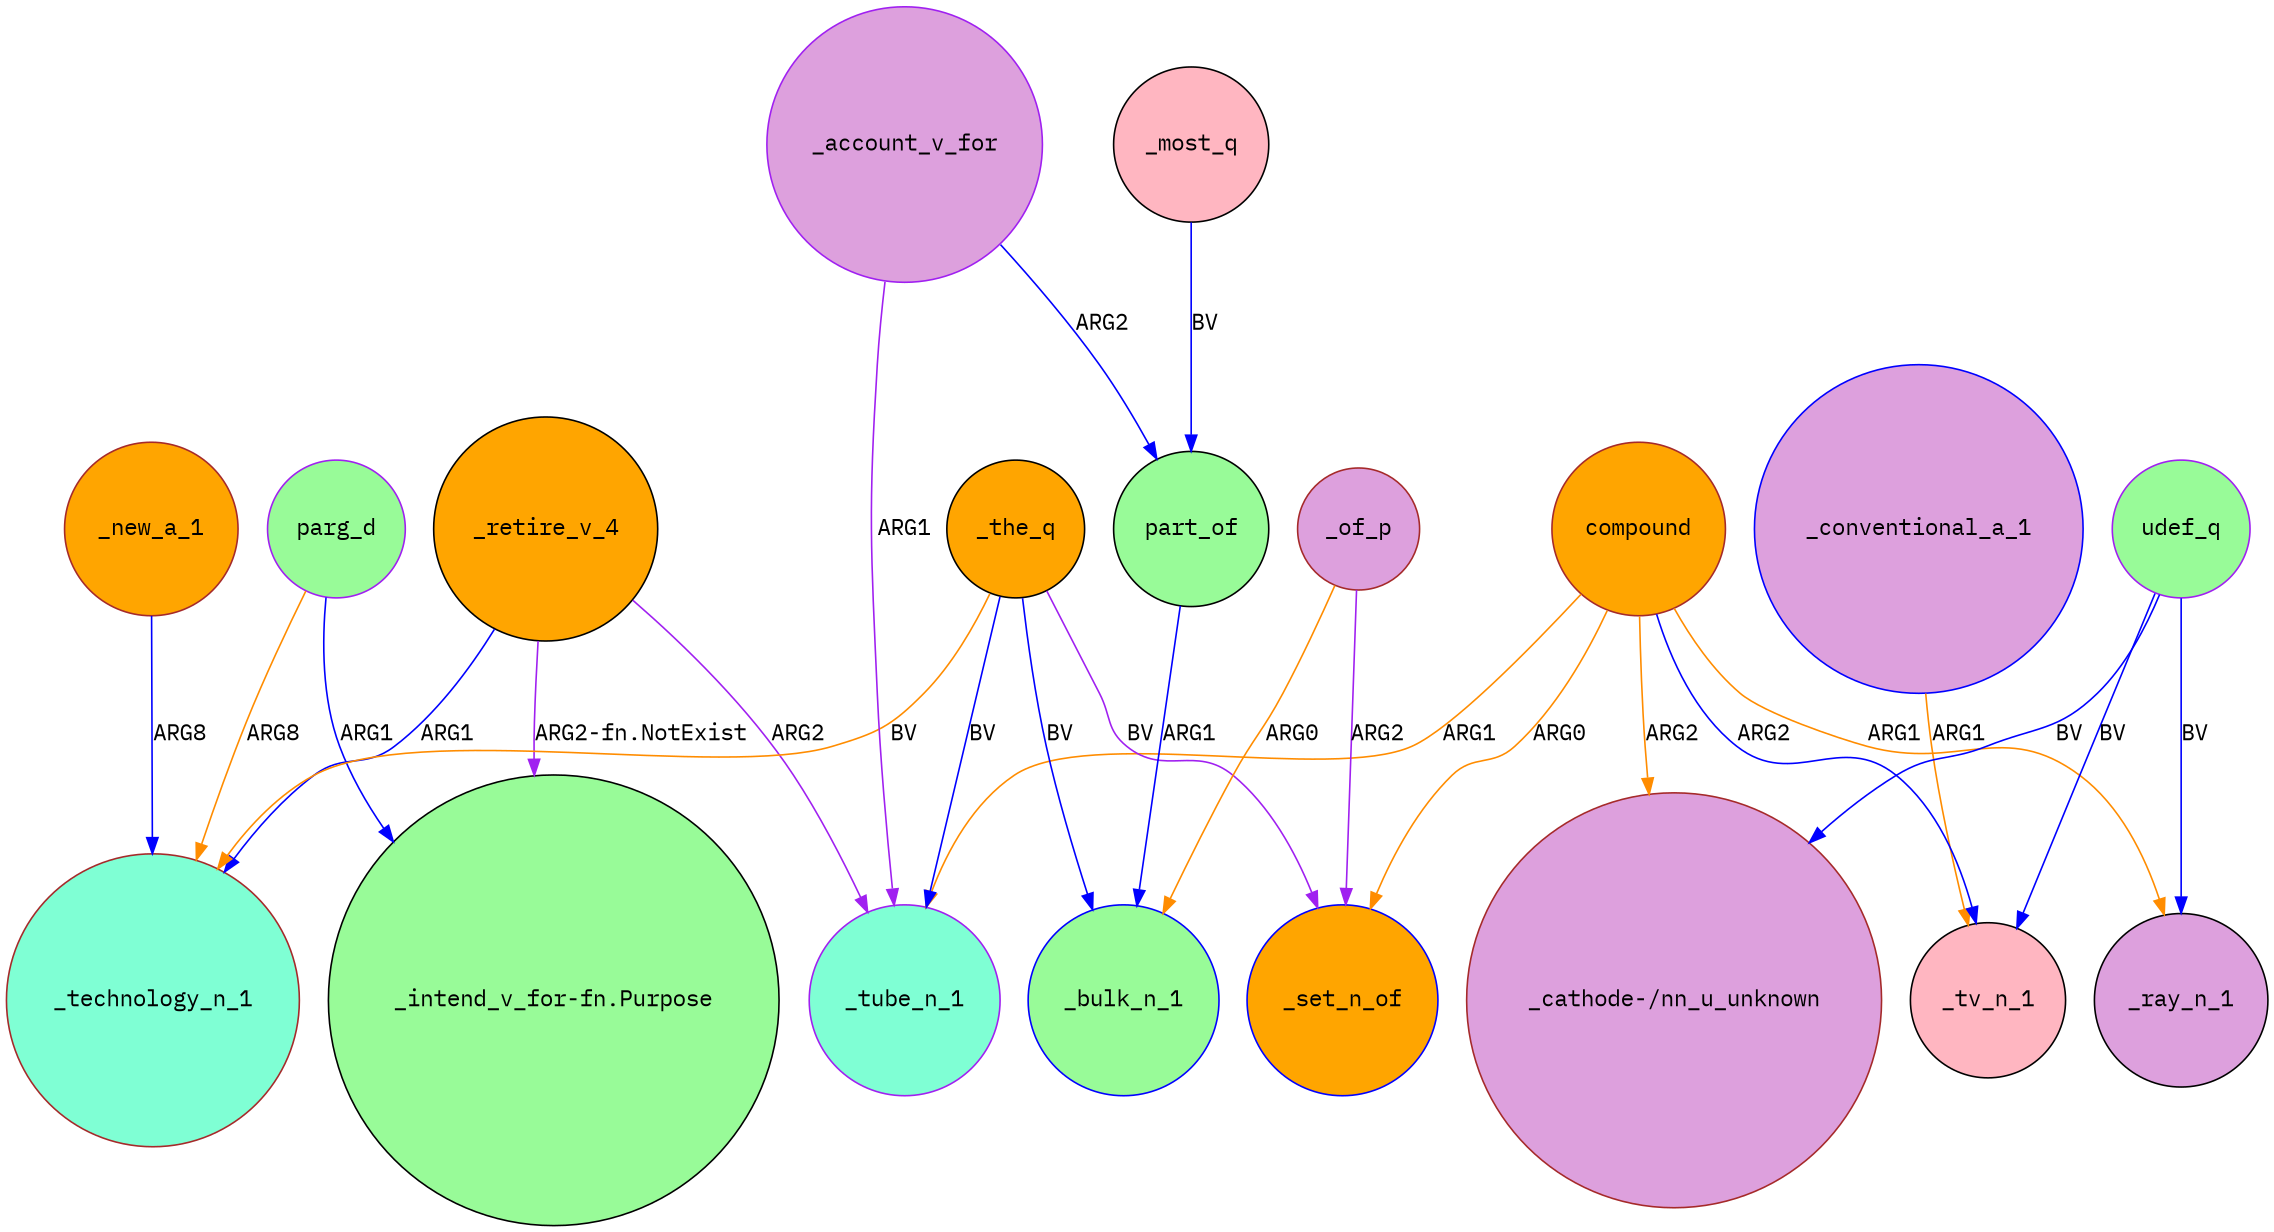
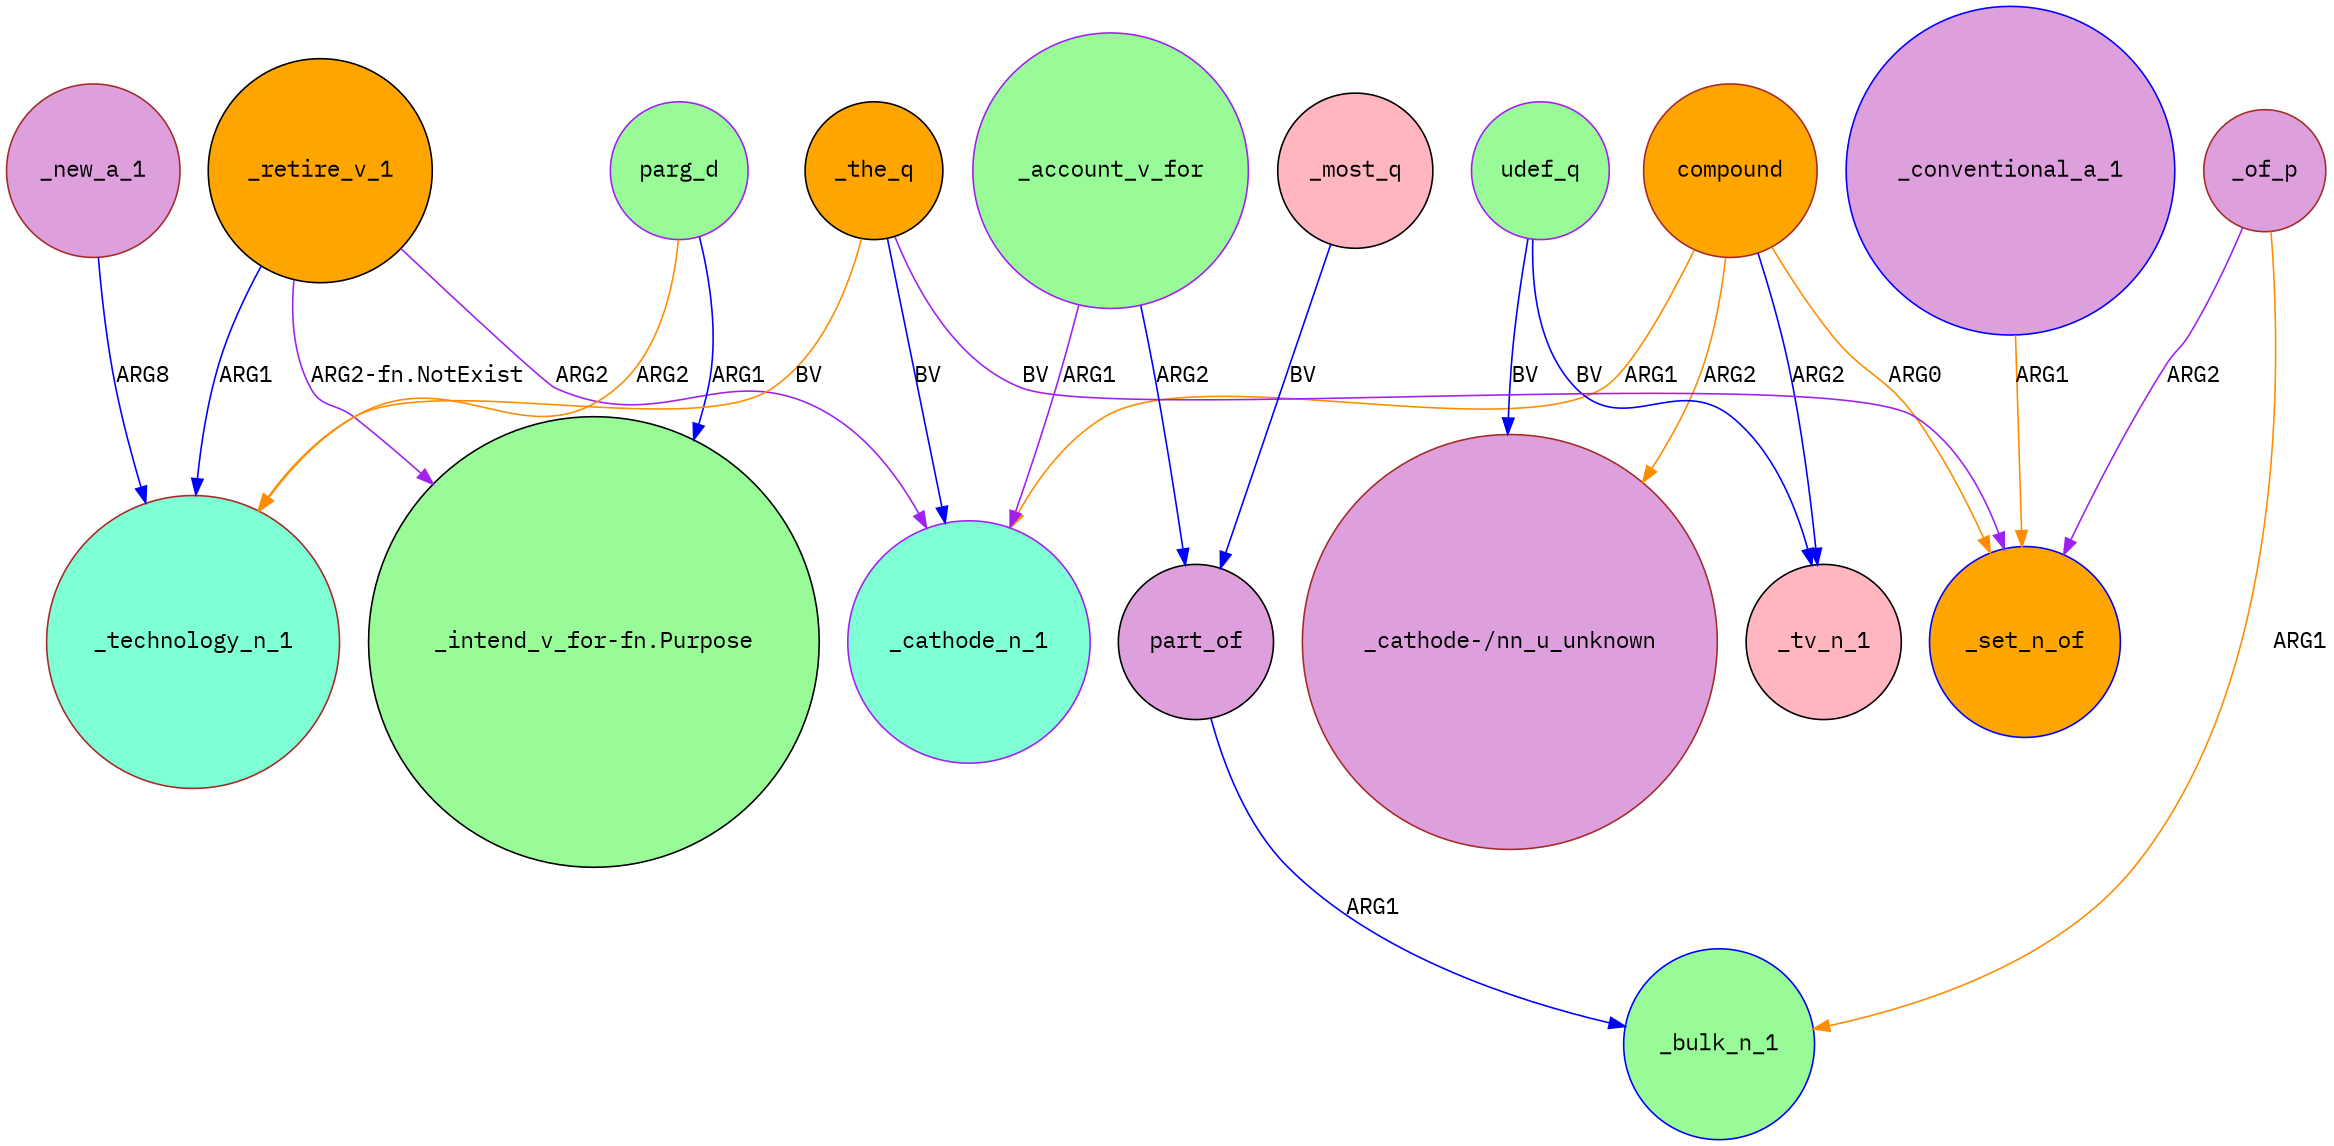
node "_account_v_for": fillcolor plum -> palegreen
node "_new_a_1": fillcolor orange -> plum
node "_retire_v_4": label "_retire_v_4" -> "_retire_v_1"
node "part_of": fillcolor palegreen -> plum
edge "parg_d" -> "_technology_n_1": label "ARG8" -> "ARG2"
edge "_of_p" -> "_bulk_n_1": label "ARG0" -> "ARG1"
edge "_the_q" -> "_bulk_n_1": removed, label "BV"
edge "_conventional_a_1" -> "_tv_n_1": now "_conventional_a_1" -> "_set_n_of"
node "_tube_n_1": label "_tube_n_1" -> "_cathode_n_1"
node "_ray_n_1": removed
